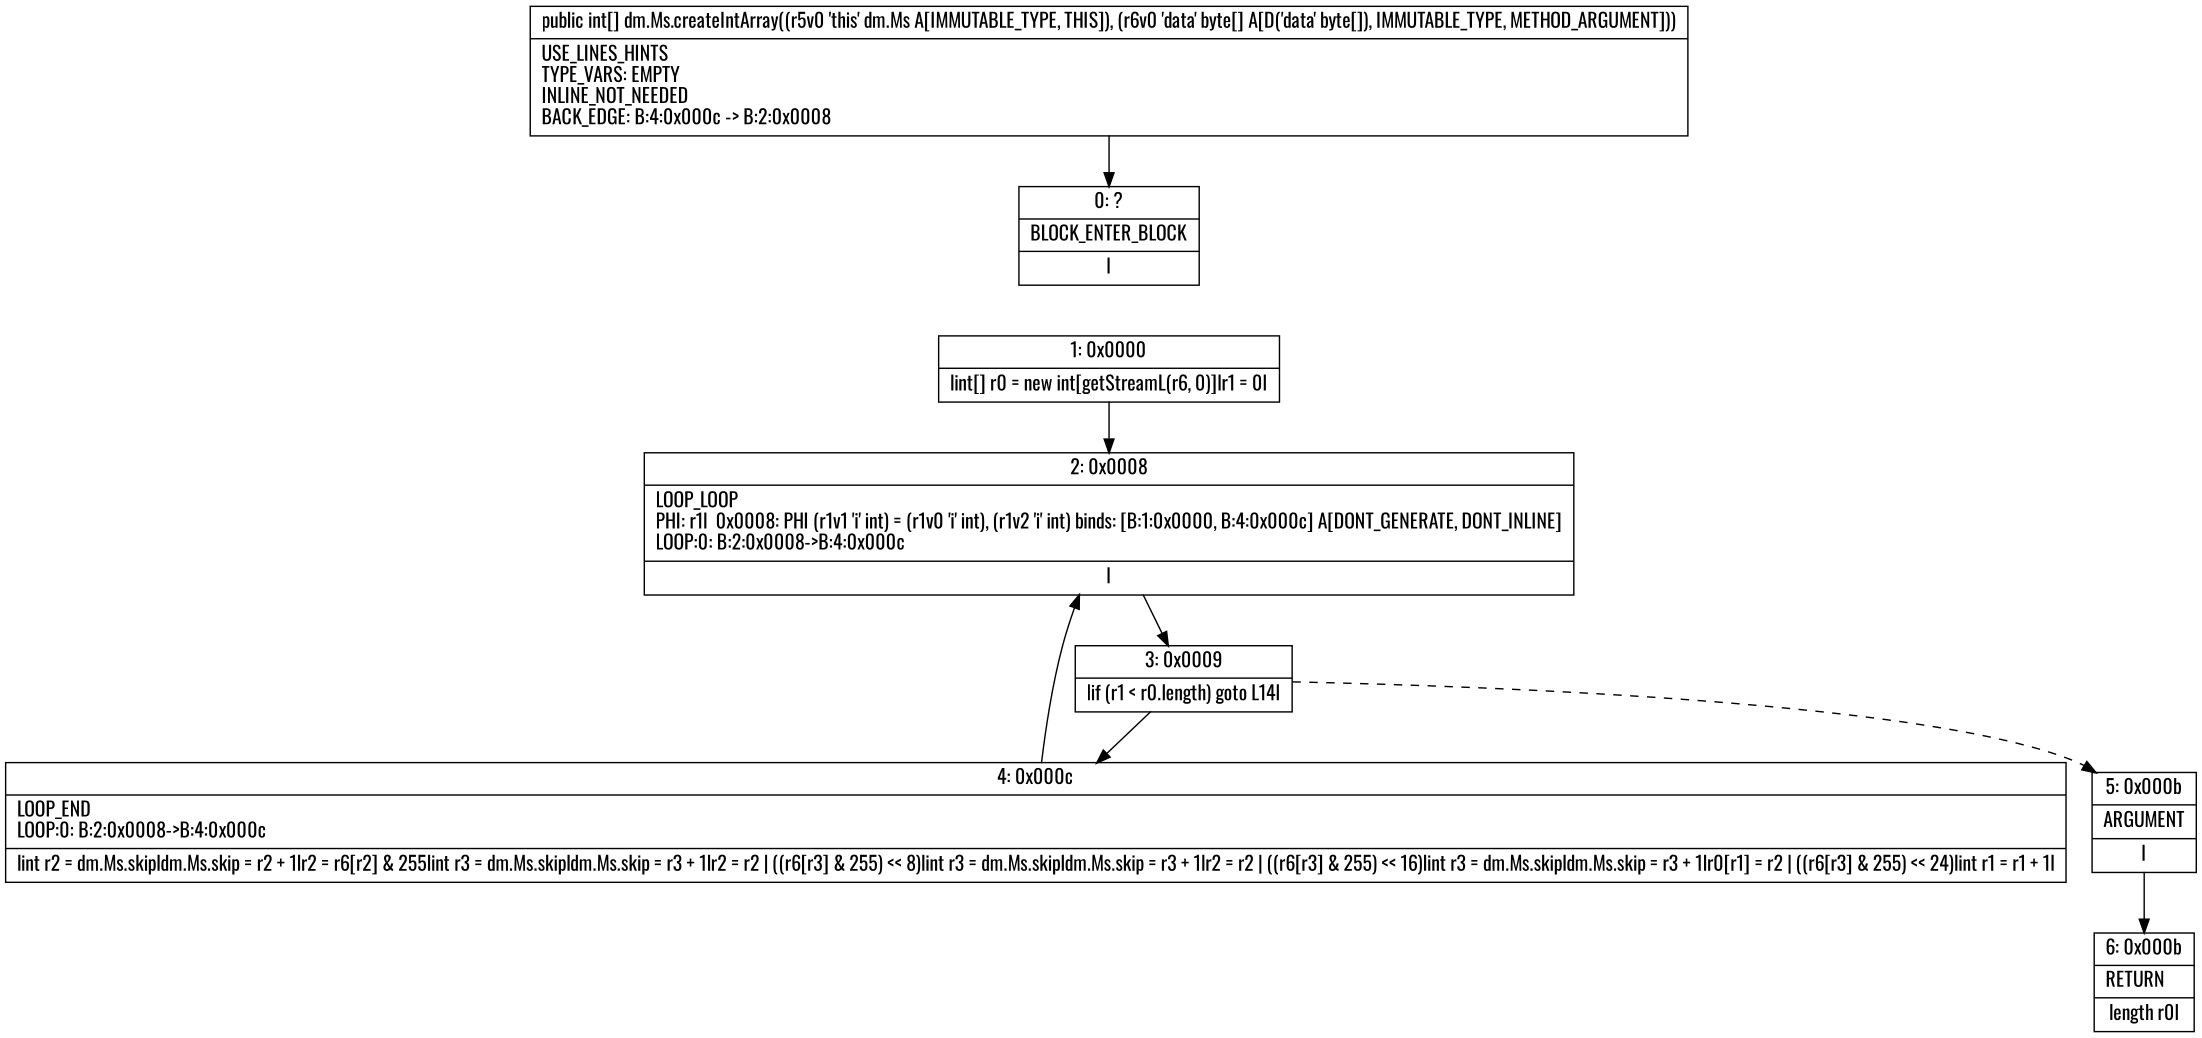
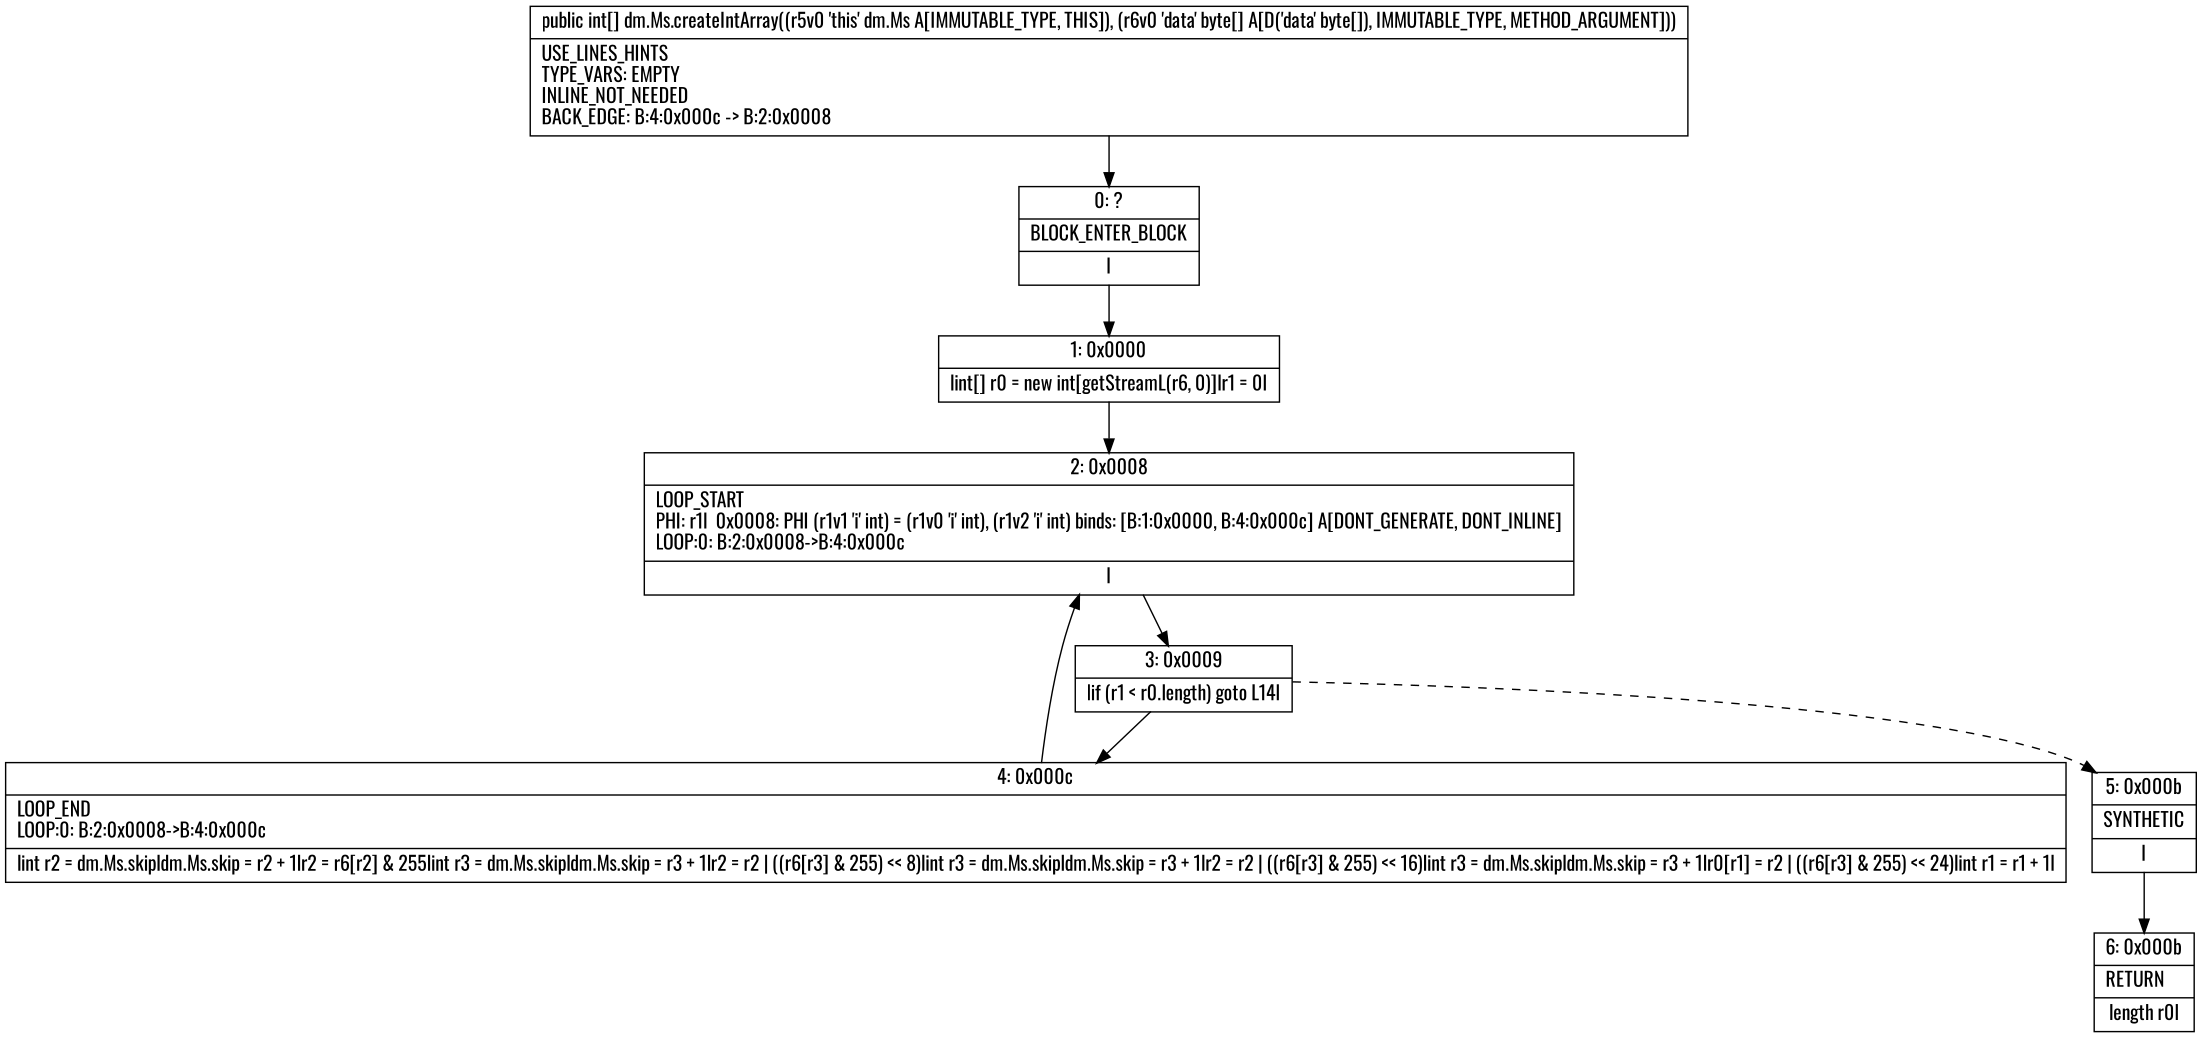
edge "0: ?" -> "1: 0x0000": added
node "2: 0x0008": text "LOOP_LOOP" -> "LOOP_START"
node "5: 0x000b": text "ARGUMENT" -> "SYNTHETIC"
